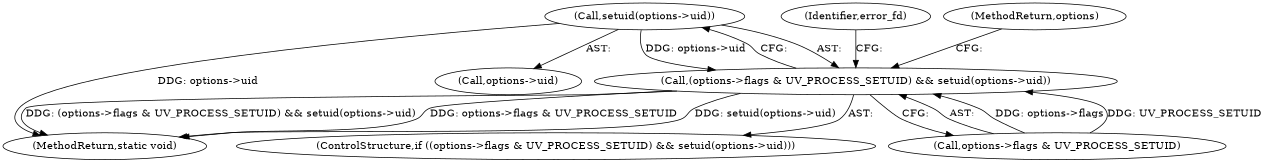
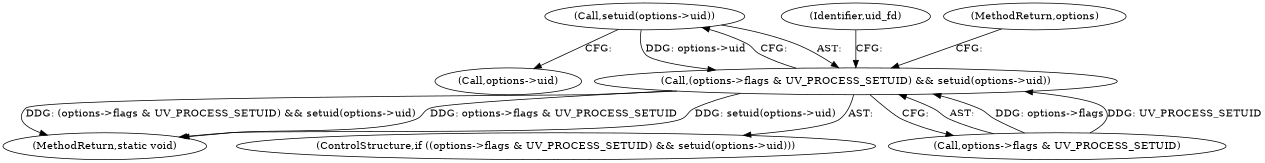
node "(Identifier,error_fd)": label "(Identifier,error_fd)" -> "(Identifier,uid_fd)"
edge "(Call,setuid(options->uid))" -> "(Call,options->uid)": label "AST: " -> "CFG: "
edge "(Call,setuid(options->uid))" -> "(MethodReturn,static void)": removed, label "DDG: options->uid"
